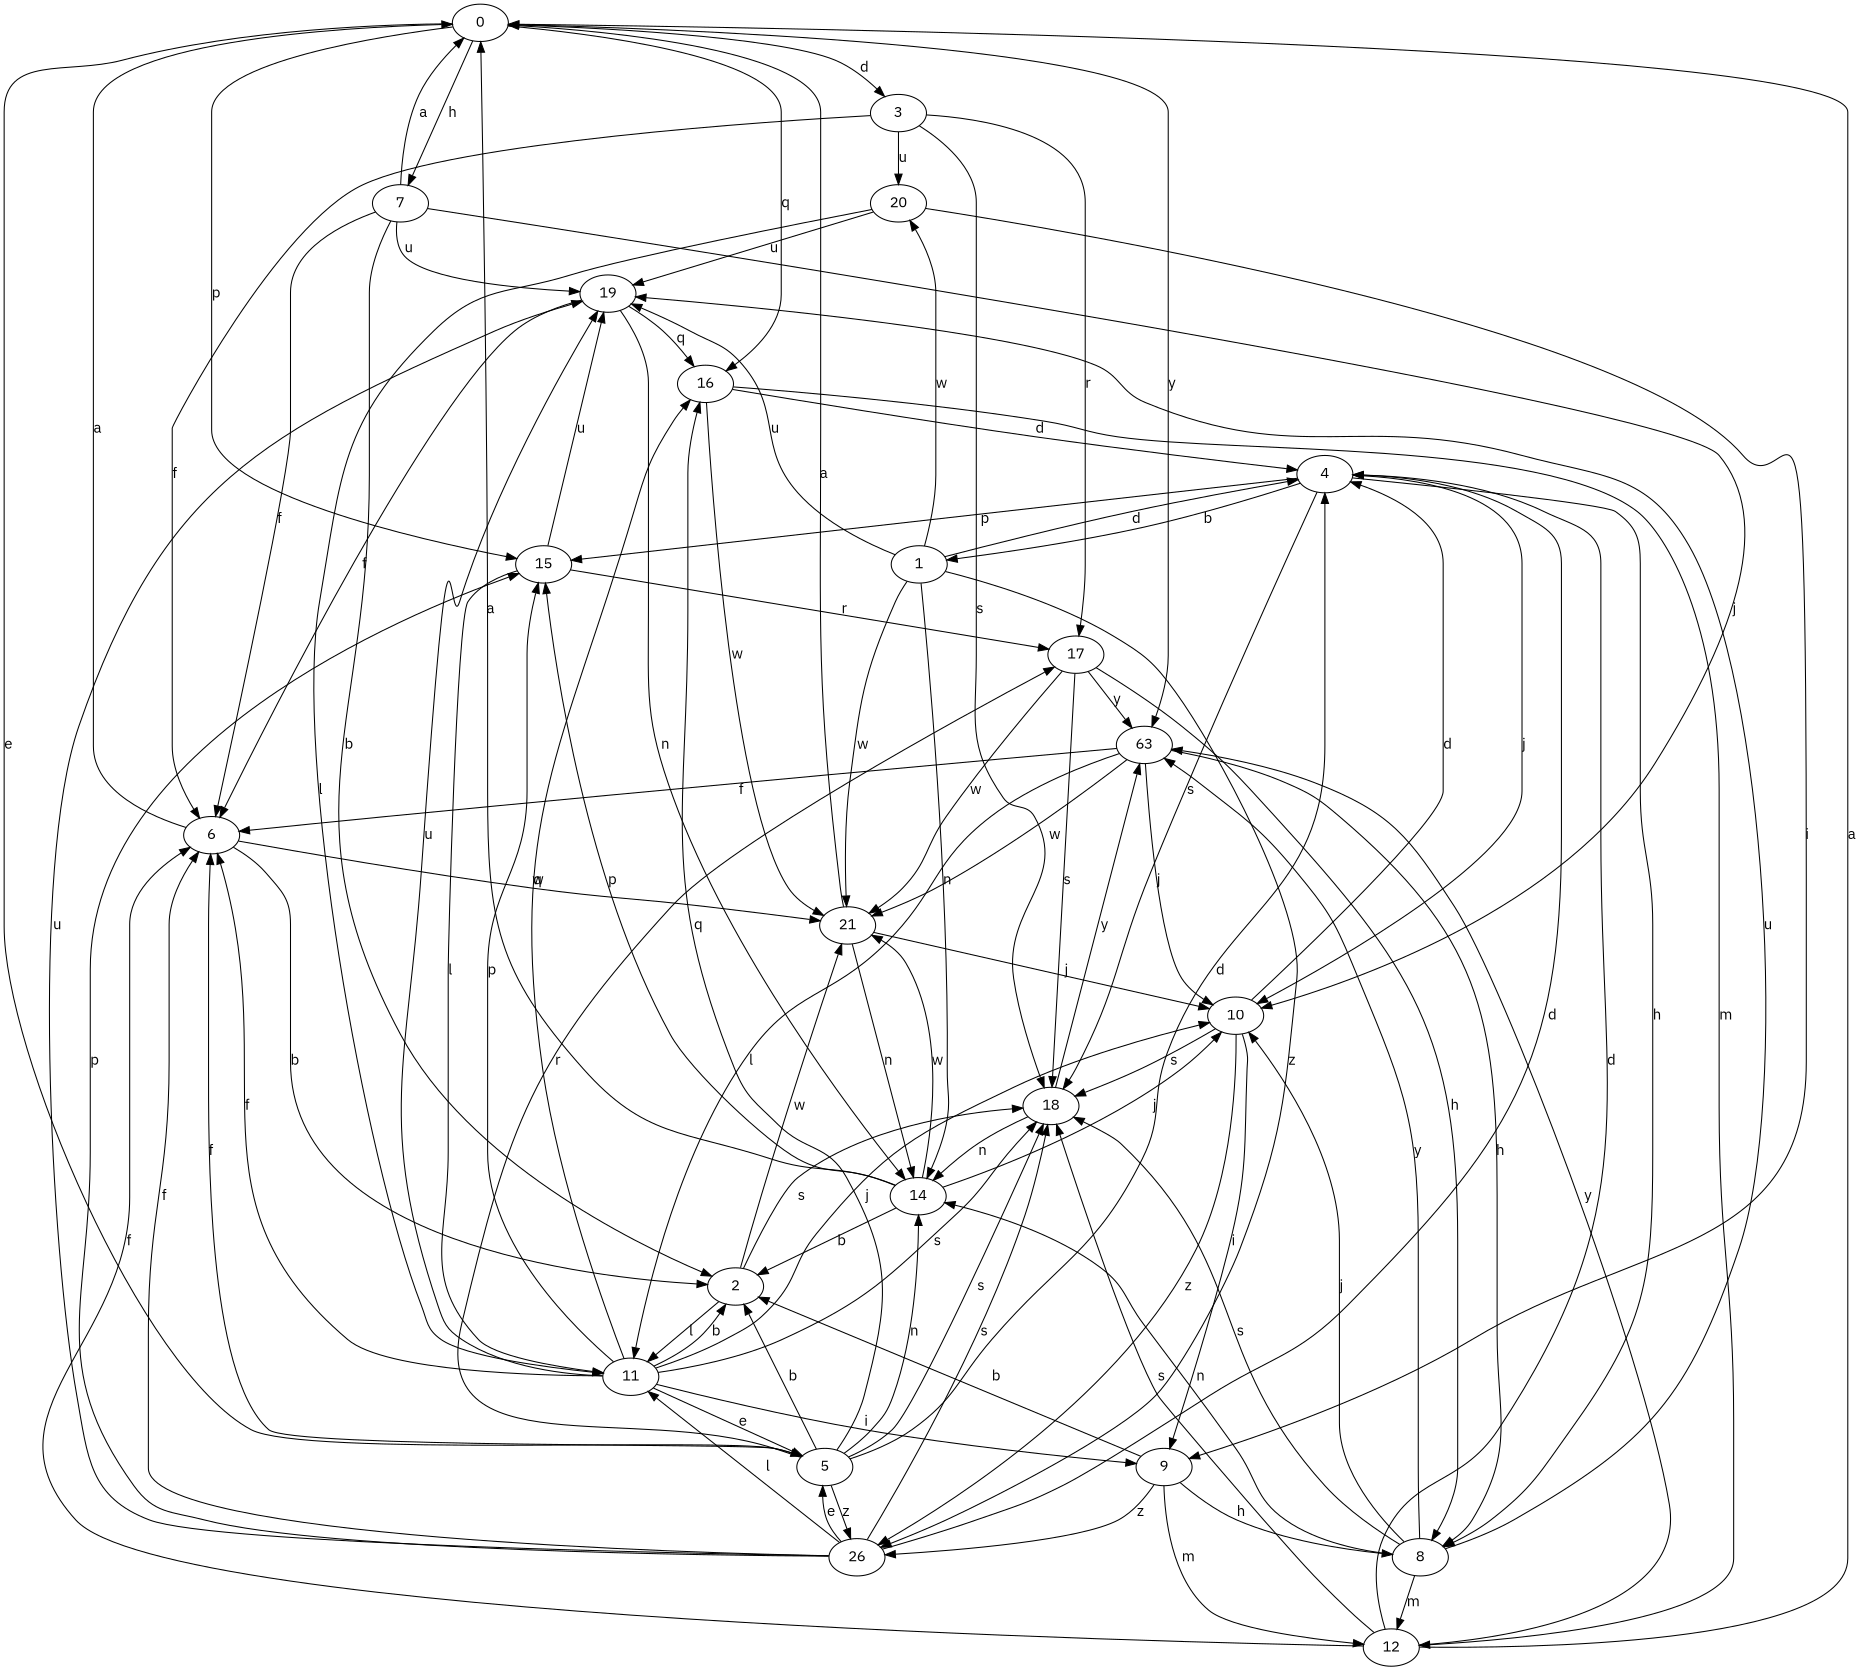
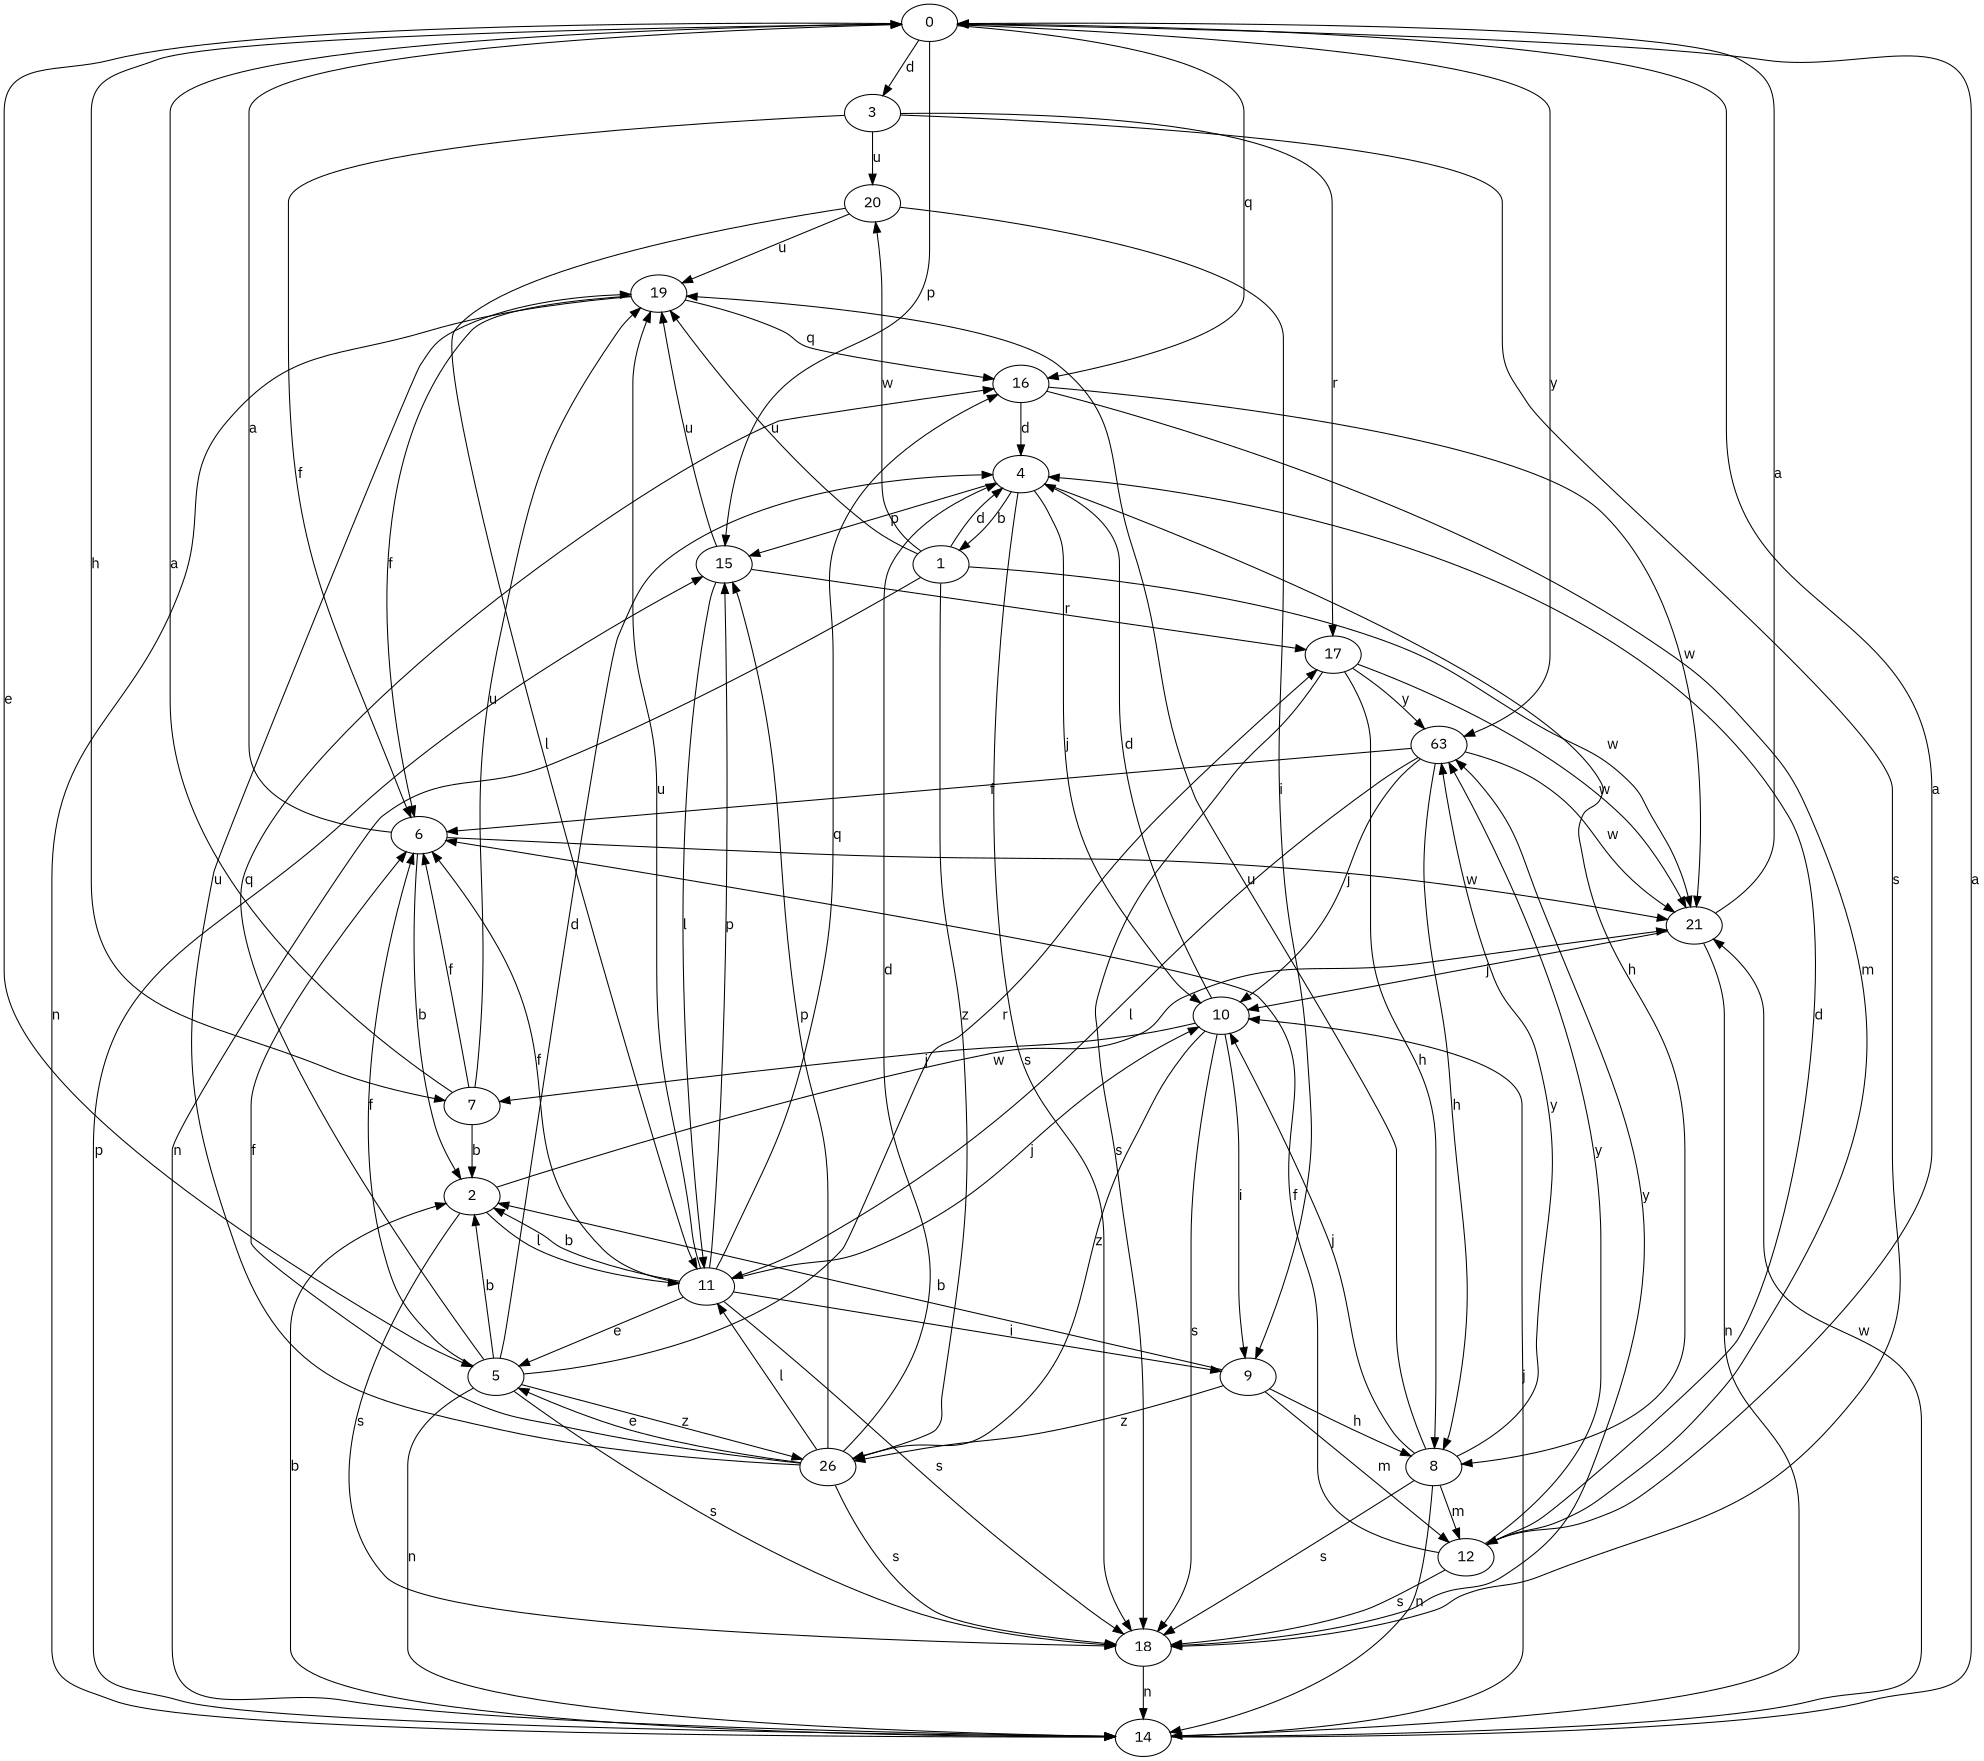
edge "7" -> "10": reversed
